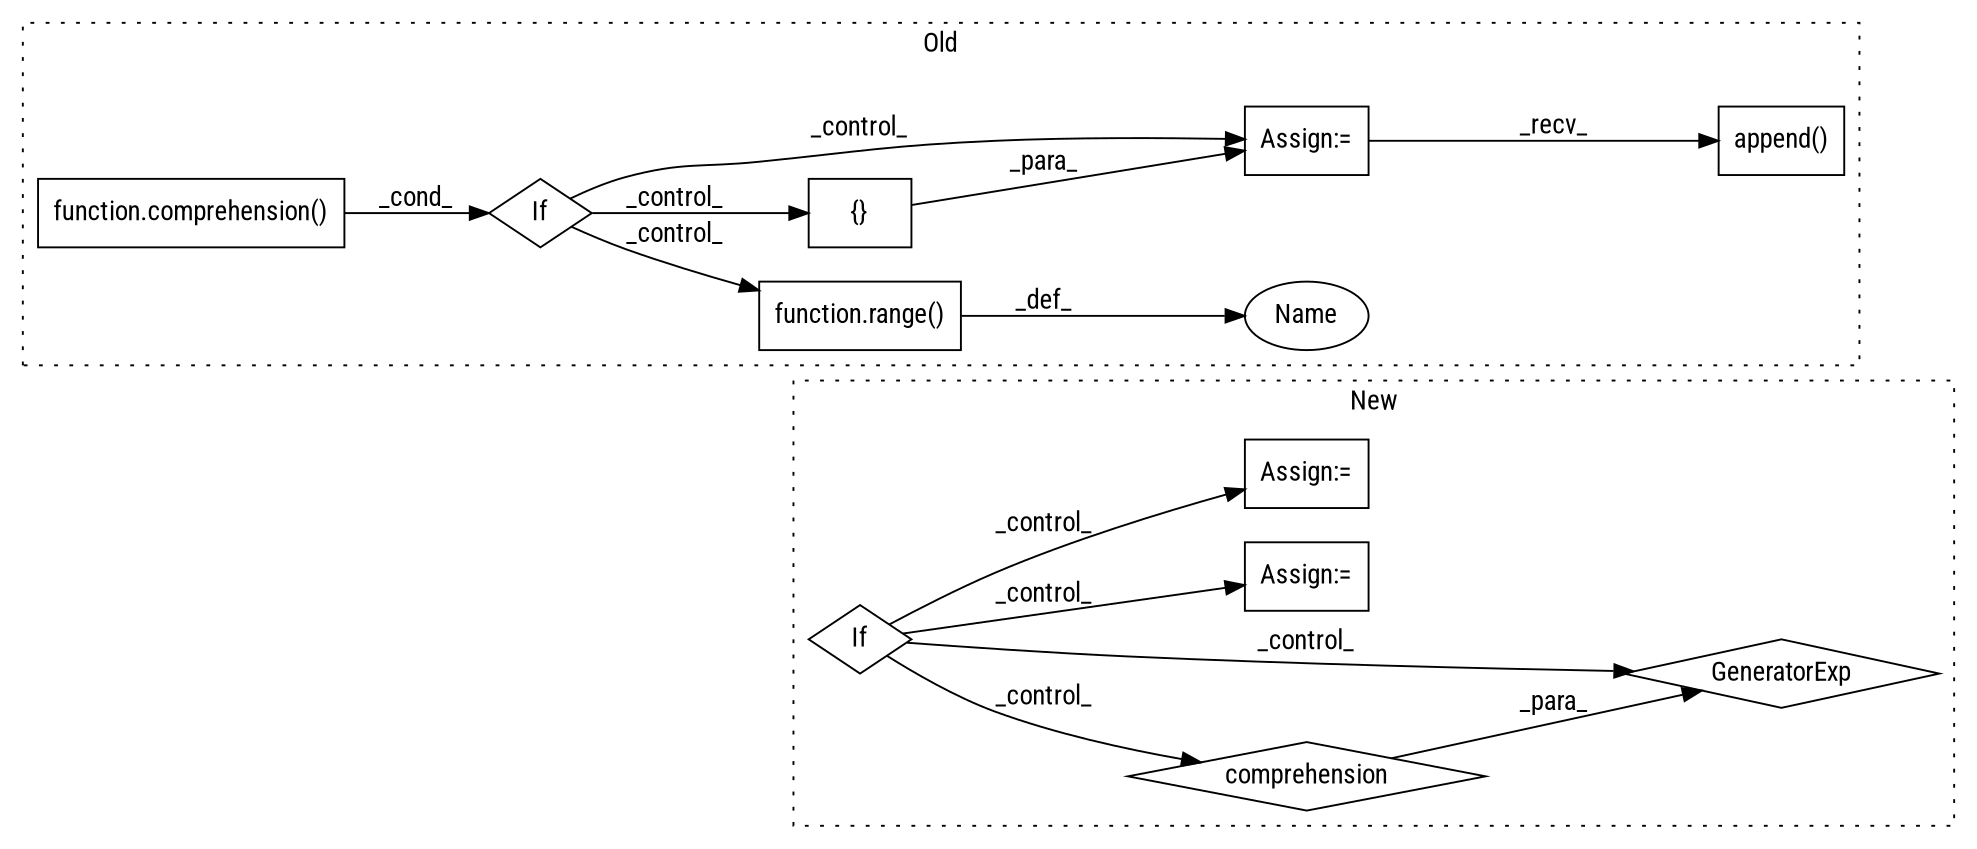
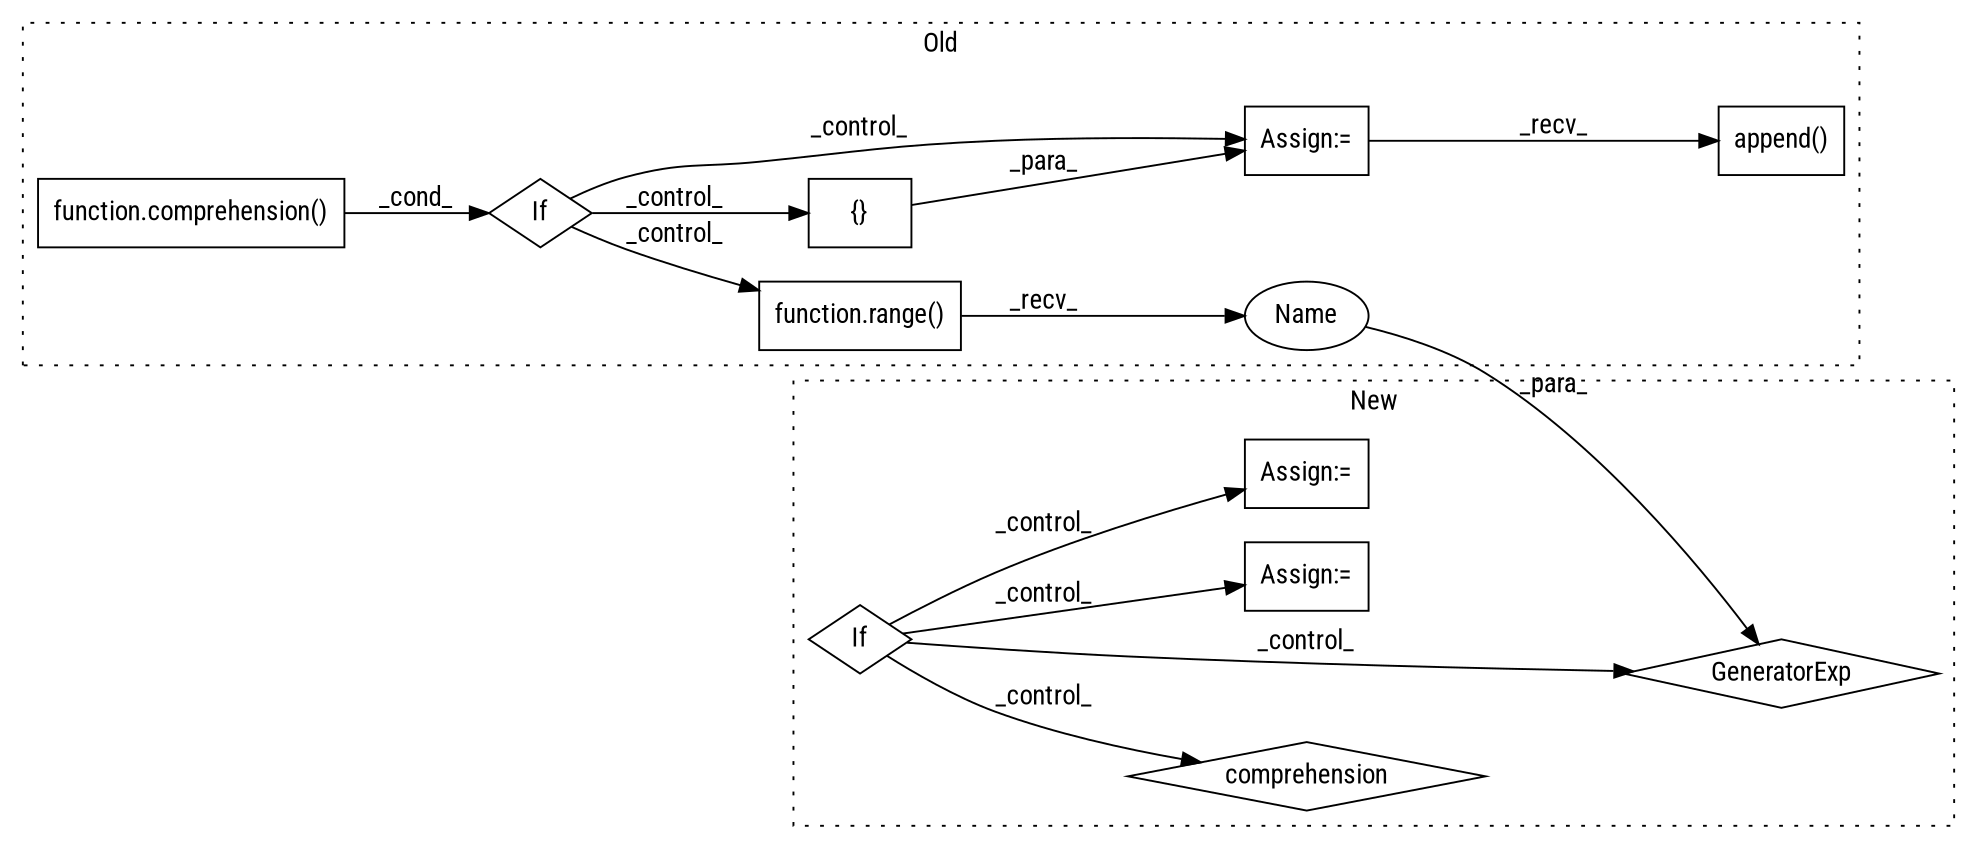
edge "function.range()" -> "Name": label "_def_" -> "_recv_"
edge "comprehension" -> "GeneratorExp": now "Name" -> "GeneratorExp"
